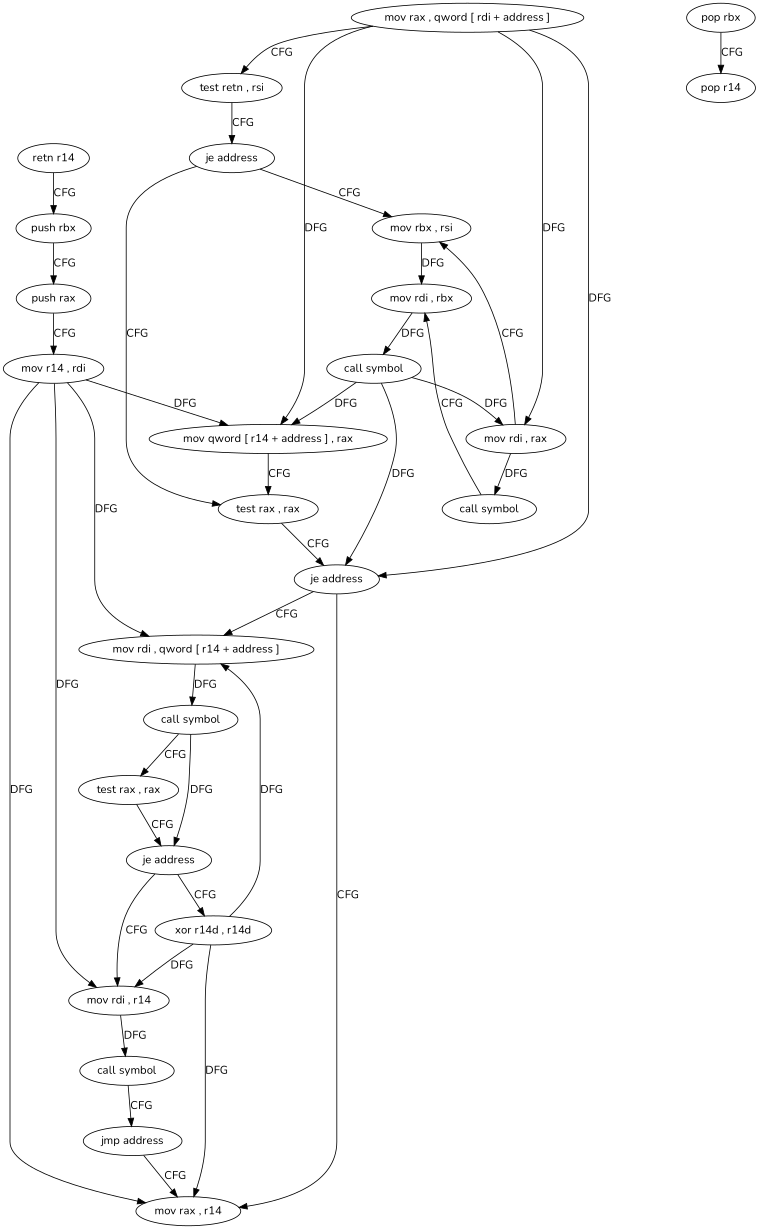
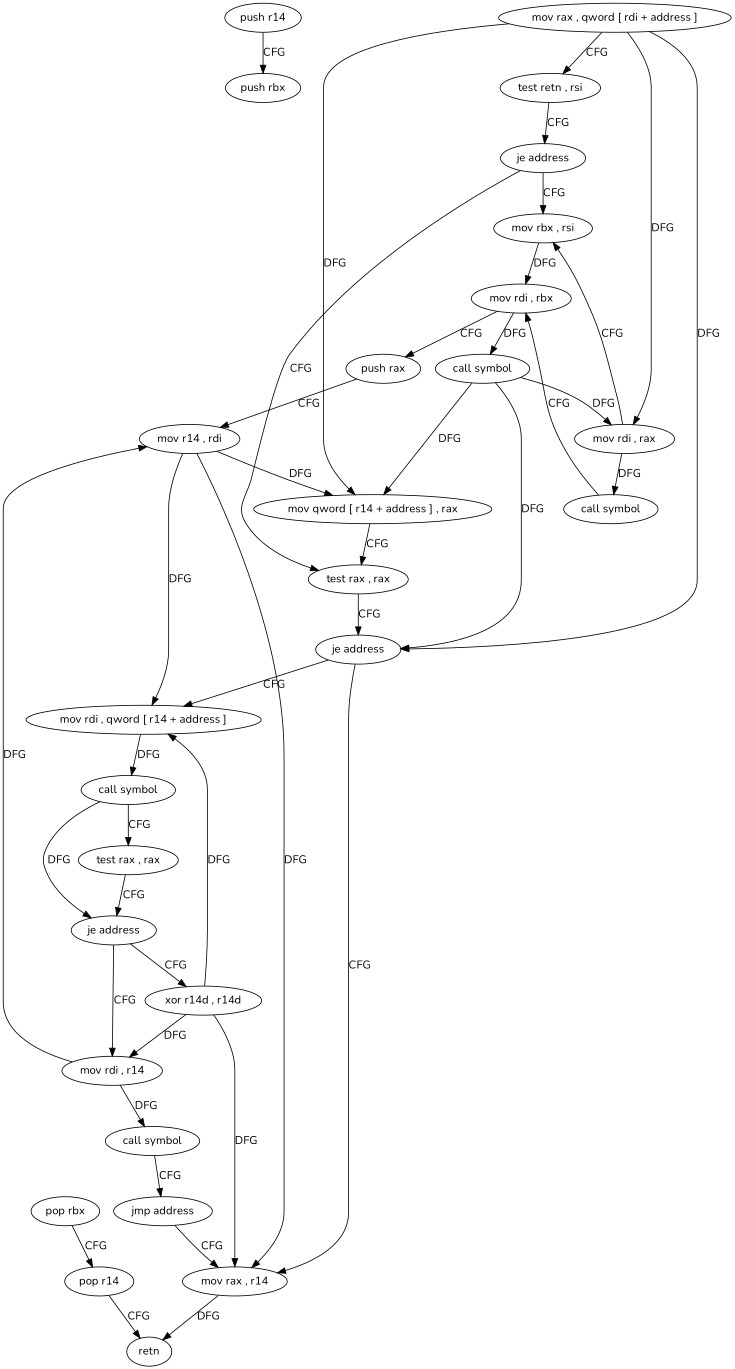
node "retn r14": label "retn r14" -> "push r14"
edge "push rbx" -> "push rax": now "mov rdi , rbx" -> "push rax"
edge "mov r14 , rdi" -> "mov rdi , r14": reversed
node "retn": added
